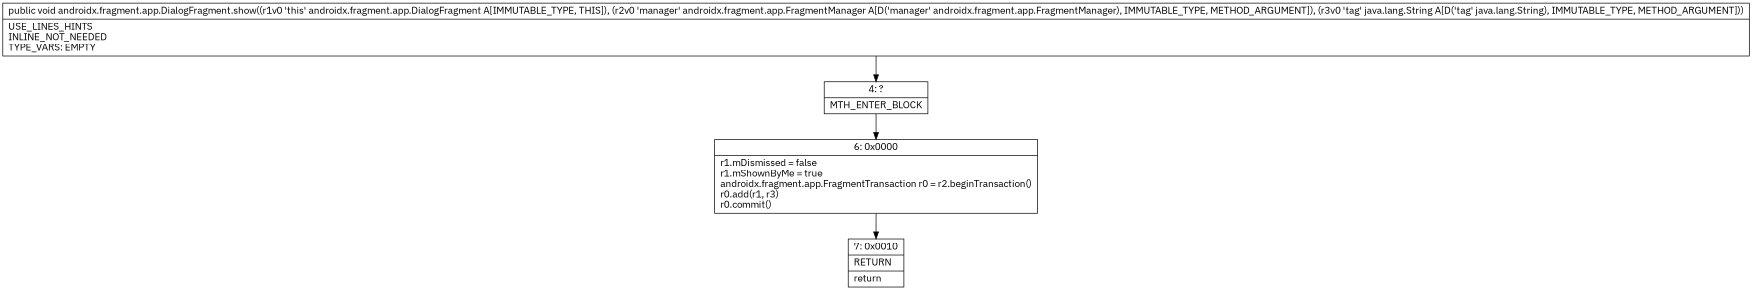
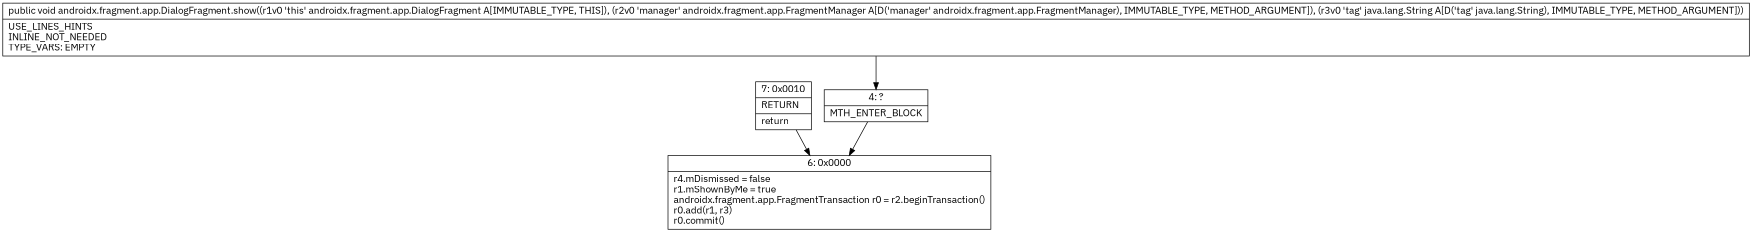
node "6: 0x0000": text "r1.mDismissed = false" -> "r4.mDismissed = false"
edge "6: 0x0000" -> "7: 0x0010": reversed
